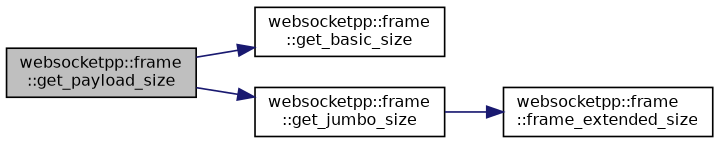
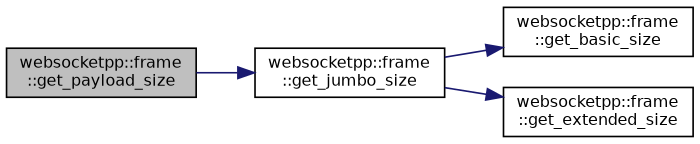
edge "websocketpp::frame ::get_payload_size" -> "websocketpp::frame ::get_basic_size": now "websocketpp::frame ::get_jumbo_size" -> "websocketpp::frame ::get_basic_size"
node "websocketpp::frame ::frame_extended_size": label "websocketpp::frame ::frame_extended_size" -> "websocketpp::frame ::get_extended_size"
